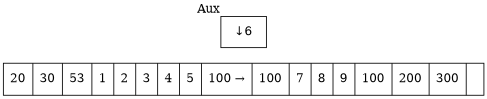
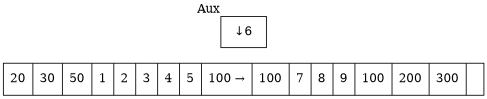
node "20": text "53" -> "50"
